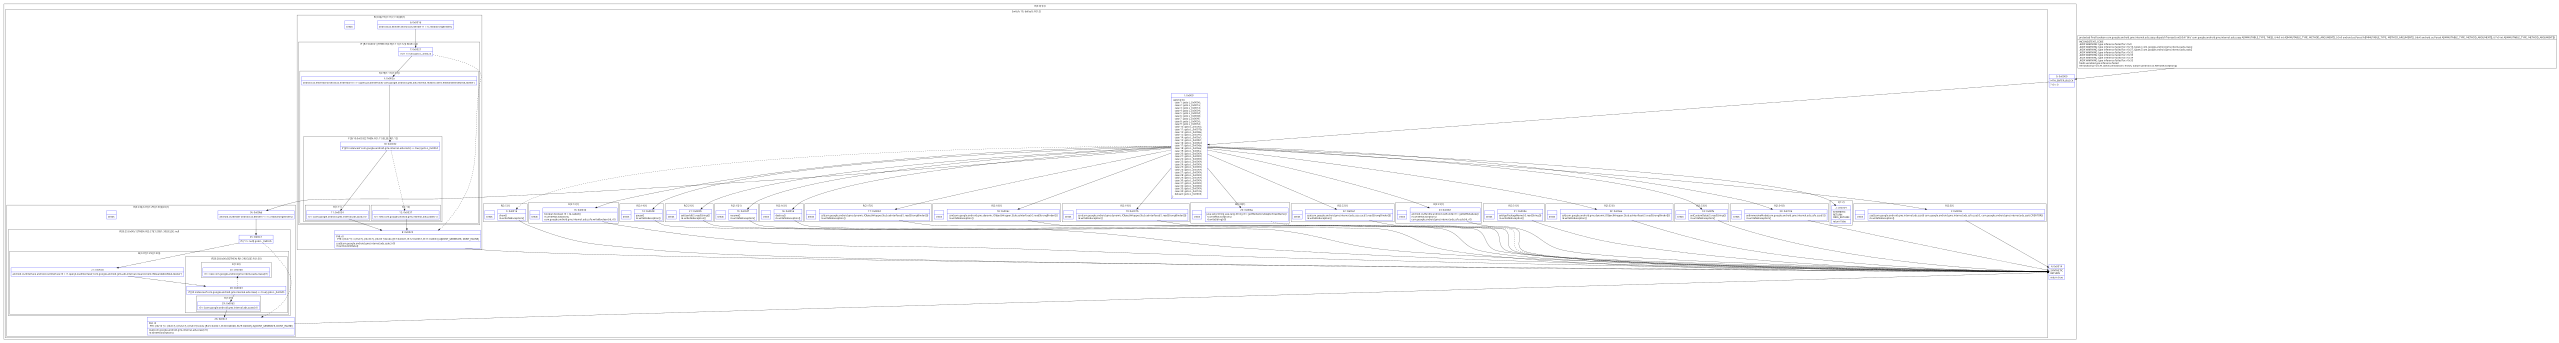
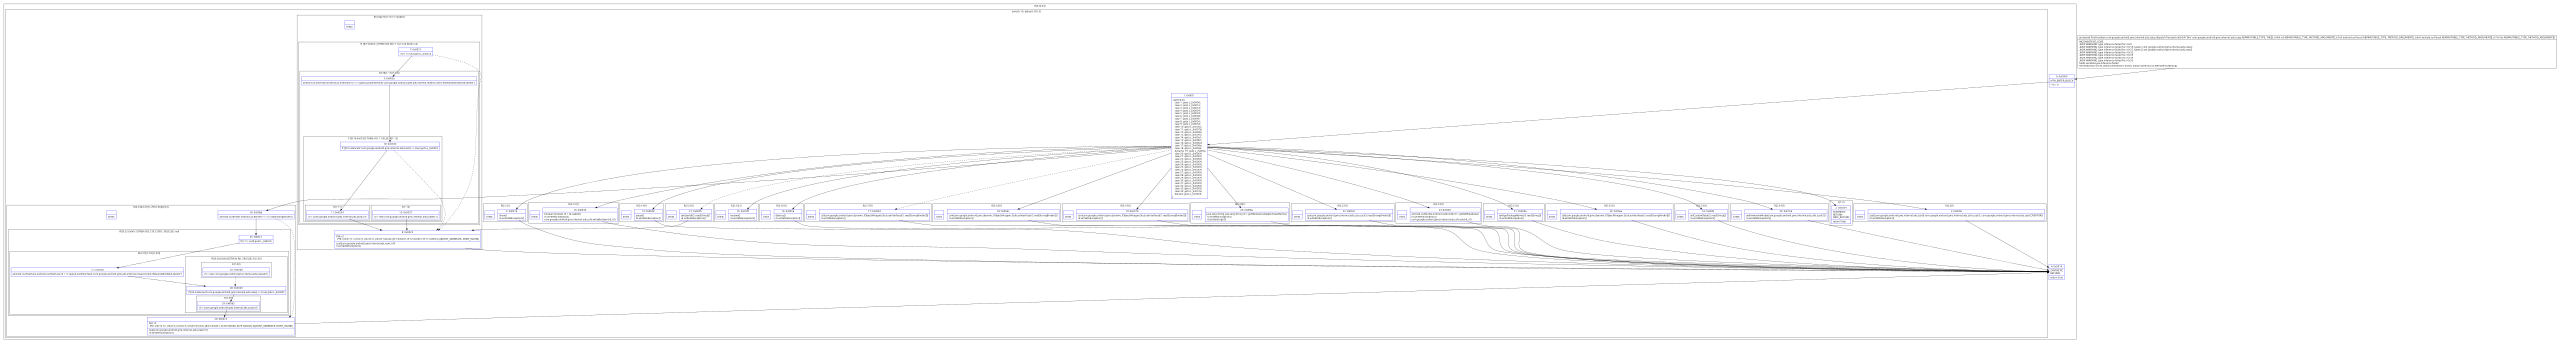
node "6: 0x001d": removed
node "1: 0x0001": text "case 19: goto L_0x00fa;" -> "dynamic 19: goto L_0x00fa;"
edge "1: 0x0001" -> "5: 0x0016": style dashed -> solid
edge "1: 0x0001" -> "21: 0x0095": style solid -> dashed
edge "1: 0x0001" -> "31: 0x00de": added
edge "1: 0x0001" -> "17: 0x005d": style solid -> dashed
edge "10: 0x0032" -> "12: 0x0037": now "10: 0x0032" -> "8: 0x0023"
edge "15: 0x004f" -> "4: 0x0014": removed
edge "20: 0x008a" -> "4: 0x0014": style dashed -> solid
node "8: 0x0023": text "r6.setCustomData()" -> "r6.writeNoException()"
edge "21: 0x0095" -> "4: 0x0014": now "21: 0x0095" -> "8: 0x0023"
edge "25: 0x00c1" -> "26: 0x00c3": now "24: 0x00bd" -> "26: 0x00c3"
edge "28: 0x00d3" -> "30: 0x00d8": reversed
